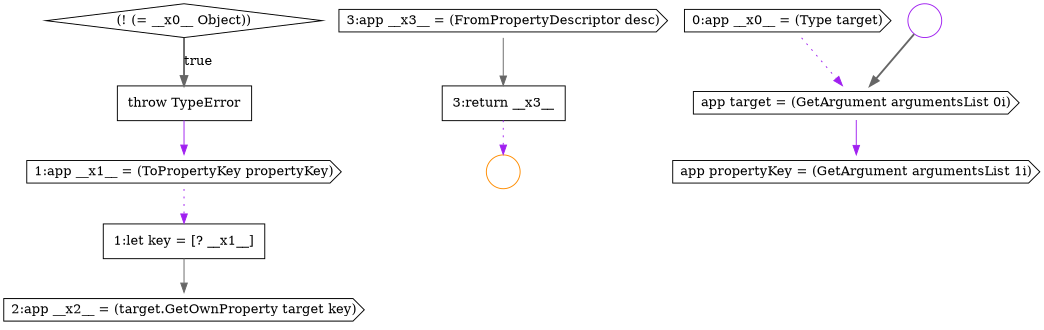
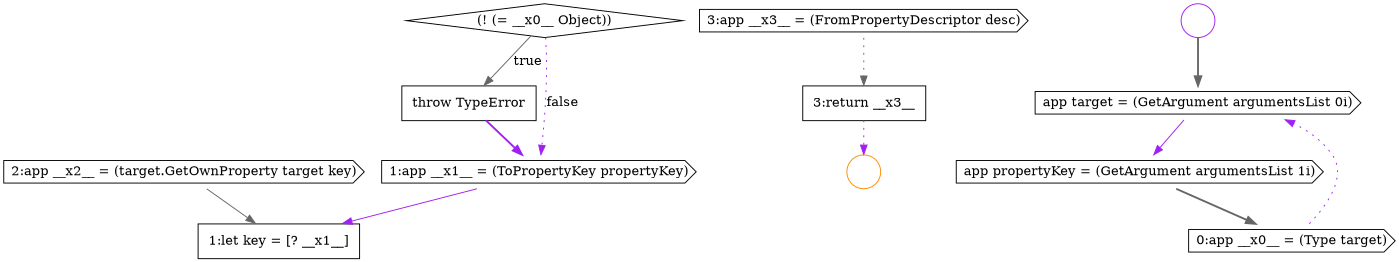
edge "(! (= __x0__ Object))" -> "throw TypeError": style bold -> solid
edge "3:app __x3__ = (FromPropertyDescriptor desc)" -> "3:return __x3__": style solid -> dotted
edge "(! (= __x0__ Object))" -> "1:app __x1__ = (ToPropertyKey propertyKey)": added, label "false"
edge "throw TypeError" -> "1:app __x1__ = (ToPropertyKey propertyKey)": style solid -> bold
edge "1:app __x1__ = (ToPropertyKey propertyKey)" -> "1:let key = [? __x1__]": style dotted -> solid
edge "app propertyKey = (GetArgument argumentsList 1i)" -> "0:app __x0__ = (Type target)": added
edge "1:let key = [? __x1__]" -> "2:app __x2__ = (target.GetOwnProperty target key)": reversed
